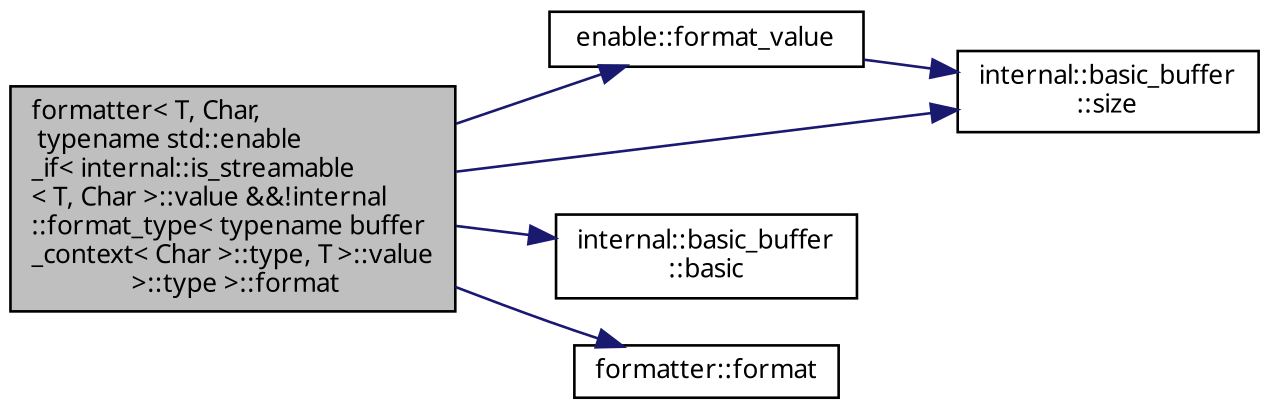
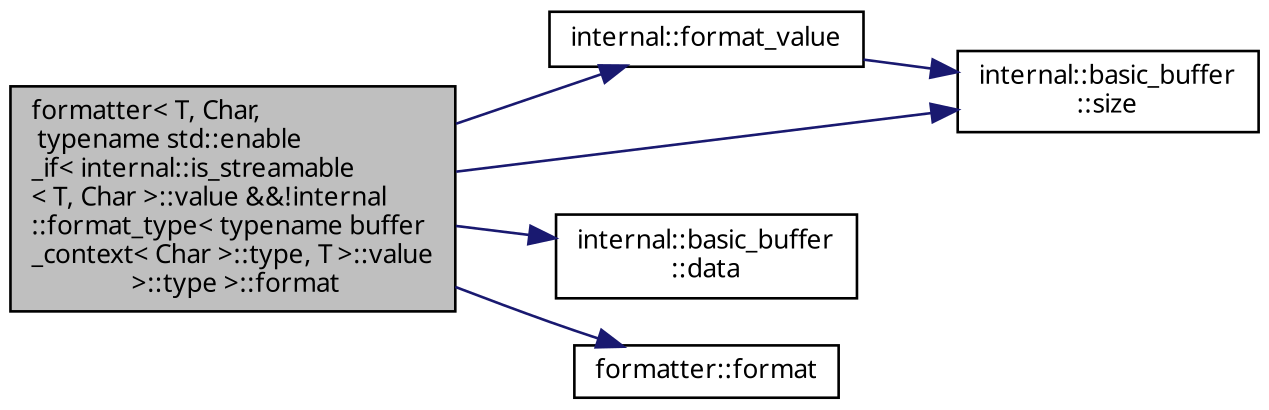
node "enable::format_value": label "enable::format_value" -> "internal::format_value"
node "internal::basic_buffer ::basic": label "internal::basic_buffer ::basic" -> "internal::basic_buffer ::data"
